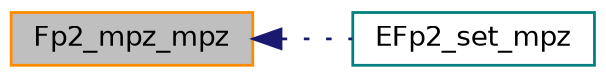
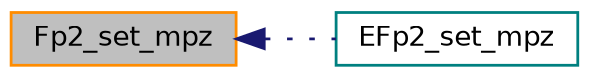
node "Fp2_mpz_mpz": label "Fp2_mpz_mpz" -> "Fp2_set_mpz"
